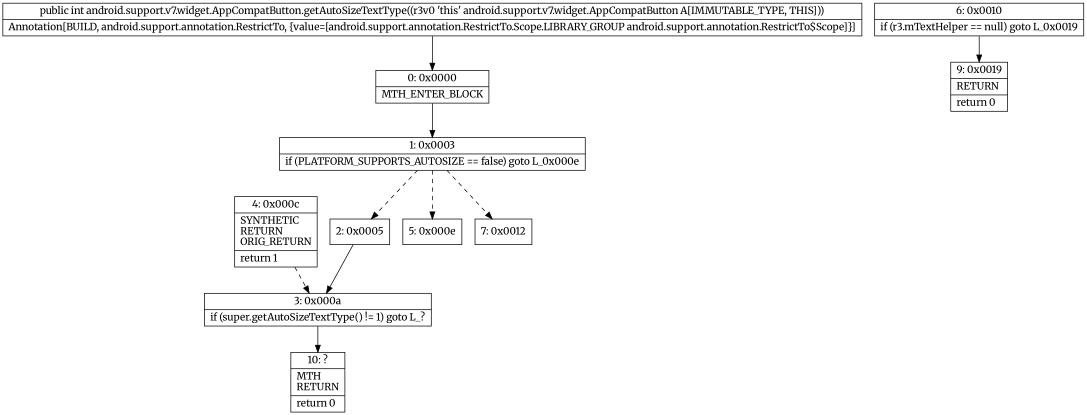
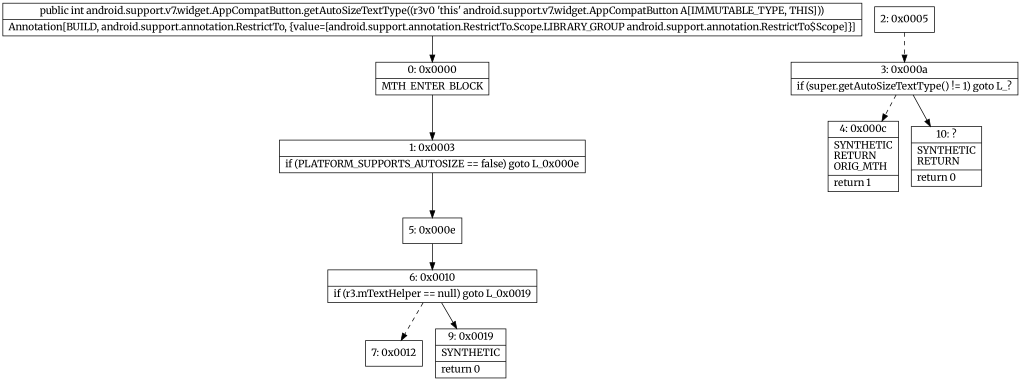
node "9: 0x0019": text "RETURN" -> "SYNTHETIC"
edge "1: 0x0003" -> "5: 0x000e": style dashed -> solid
edge "1: 0x0003" -> "2: 0x0005": removed
edge "1: 0x0003" -> "7: 0x0012": now "6: 0x0010" -> "7: 0x0012"
node "4: 0x000c": text "ORIG_RETURN" -> "ORIG_MTH"
edge "5: 0x000e" -> "6: 0x0010": added
edge "2: 0x0005" -> "3: 0x000a": style solid -> dashed
edge "4: 0x000c" -> "3: 0x000a": reversed
node "10: ?": text "MTH" -> "SYNTHETIC"
